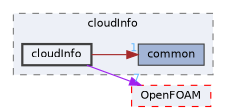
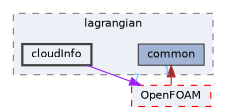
cluster "cloudInfo": label "cloudInfo" -> "lagrangian"
edge "cloudInfo" -> "common": now "OpenFOAM" -> "common"
